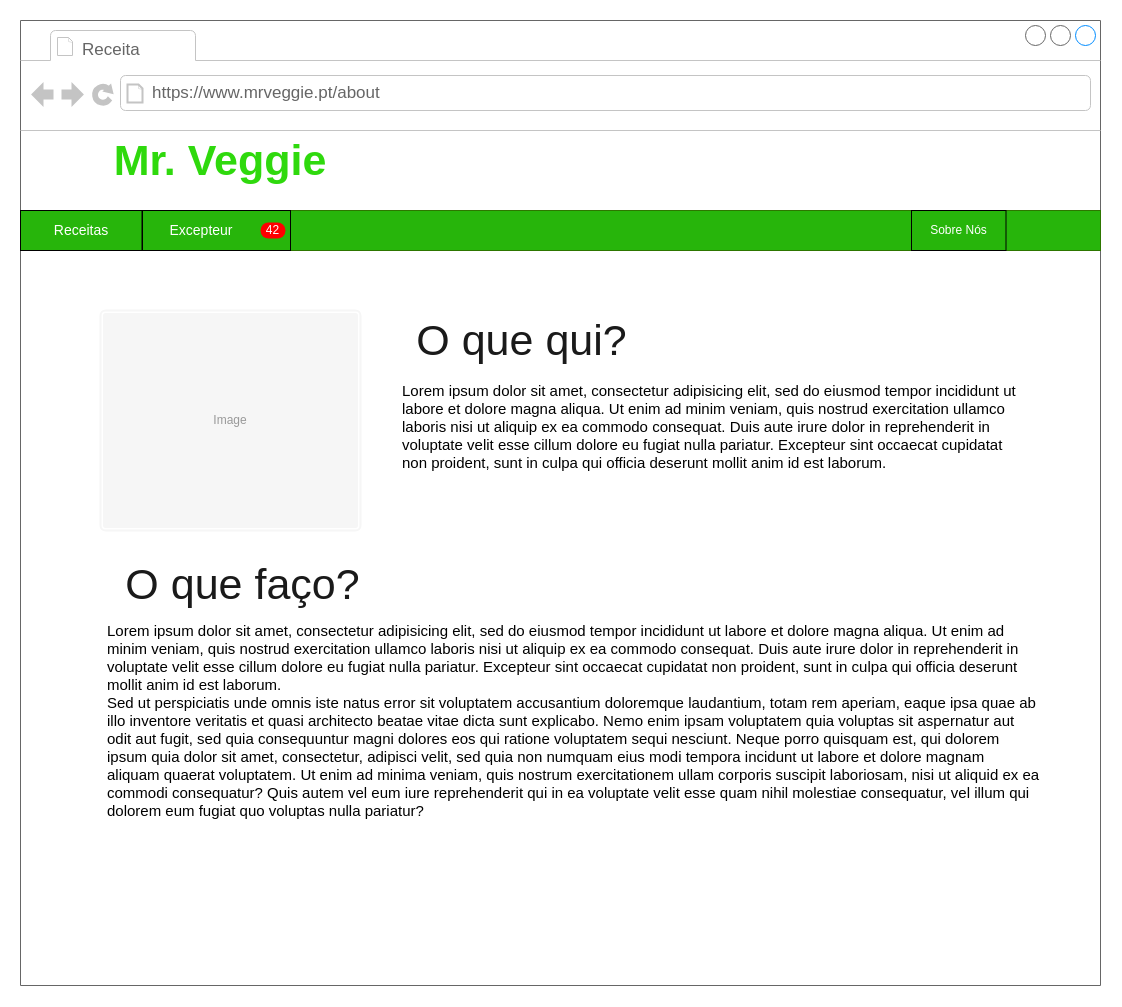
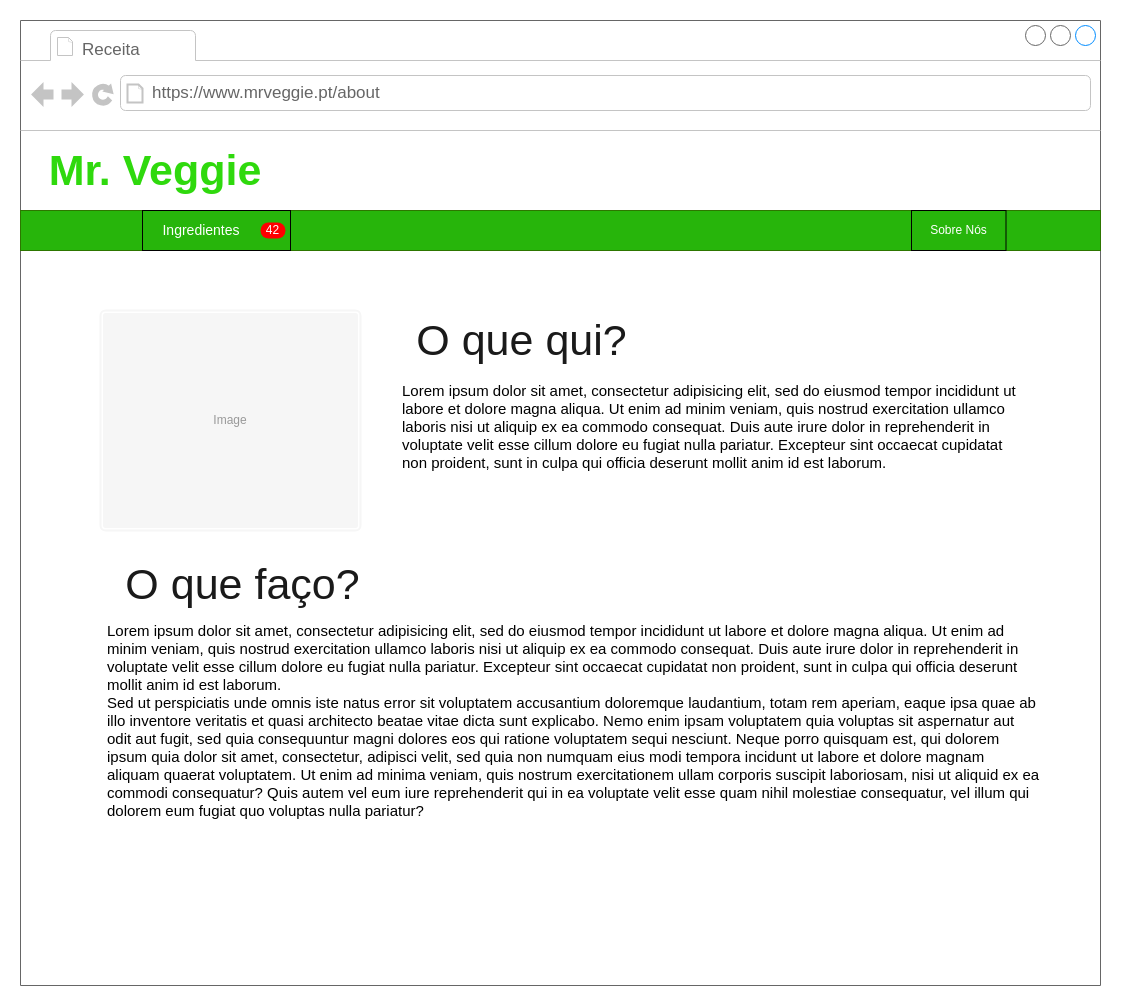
node "Mr. Veggie": moved (221, 161) -> (156, 171)
node "Receitas": removed
node "Excepteur": label "Excepteur" -> "Ingredientes"
